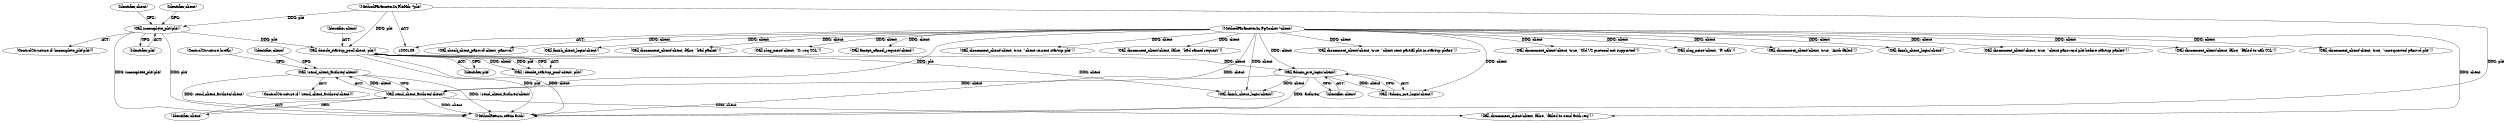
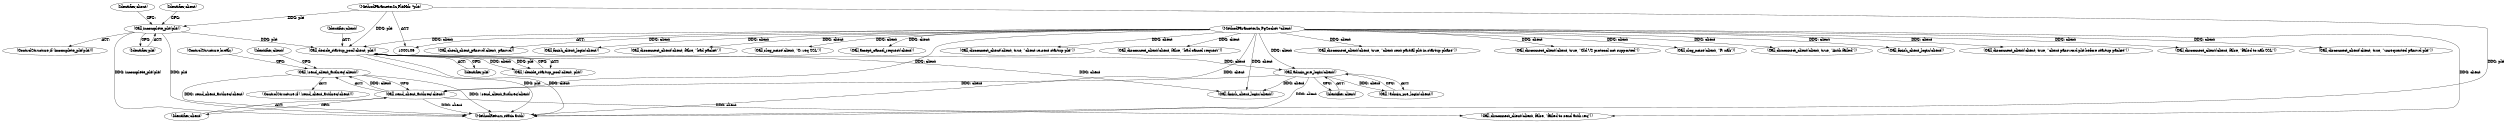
edge "(MethodParameterIn,PgSocket *client)" -> "(Call,!admin_pre_login(client))": now "(MethodParameterIn,PgSocket *client)" -> "(Call,decide_startup_pool(client, pkt))"
edge "(MethodParameterIn,PgSocket *client)" -> "(Call,send_client_authreq(client))": label "DDG: pkt" -> "DDG: client"
edge "(Call,admin_pre_login(client))" -> "(MethodReturn,static auth)": label "DDG: authreq" -> "DDG: client"
